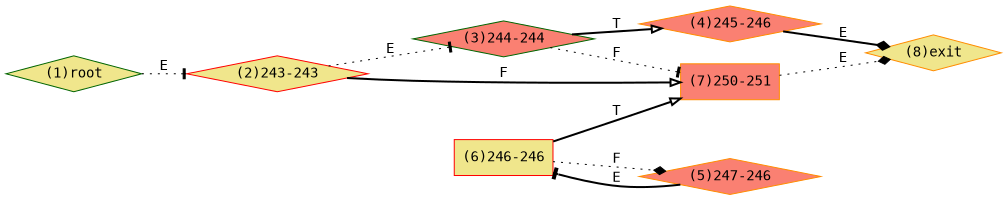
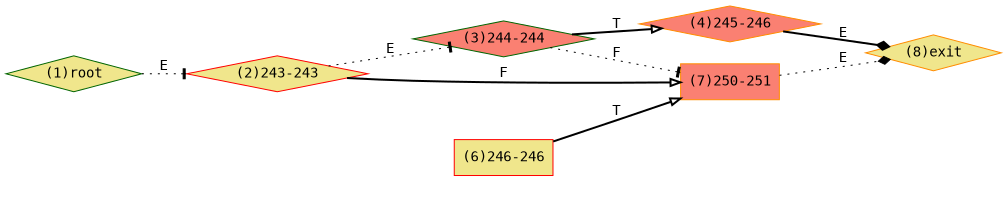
node "(5)247-246": removed
